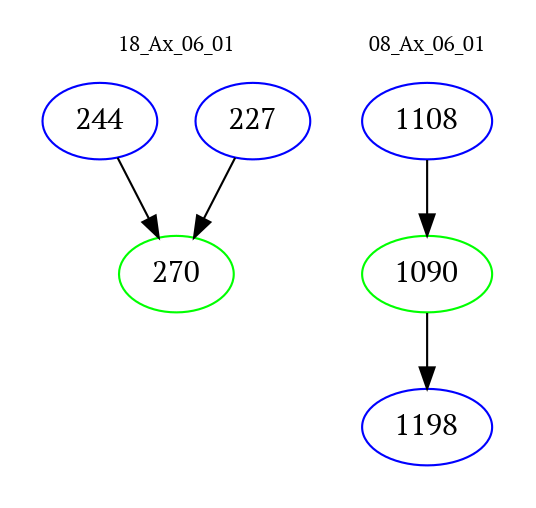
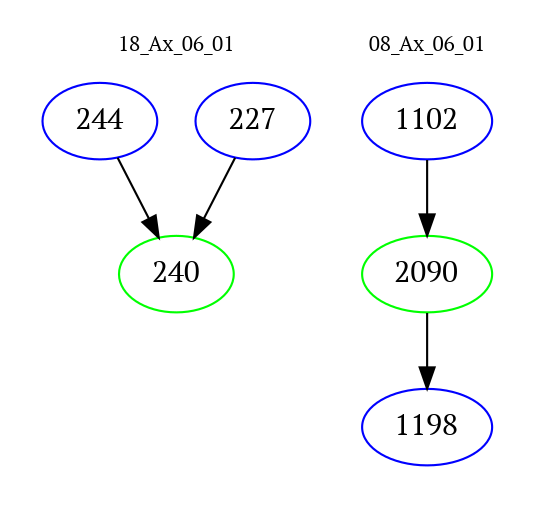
node "1108": label "1108" -> "1102"
node "270": label "270" -> "240"
node "1090": label "1090" -> "2090"
